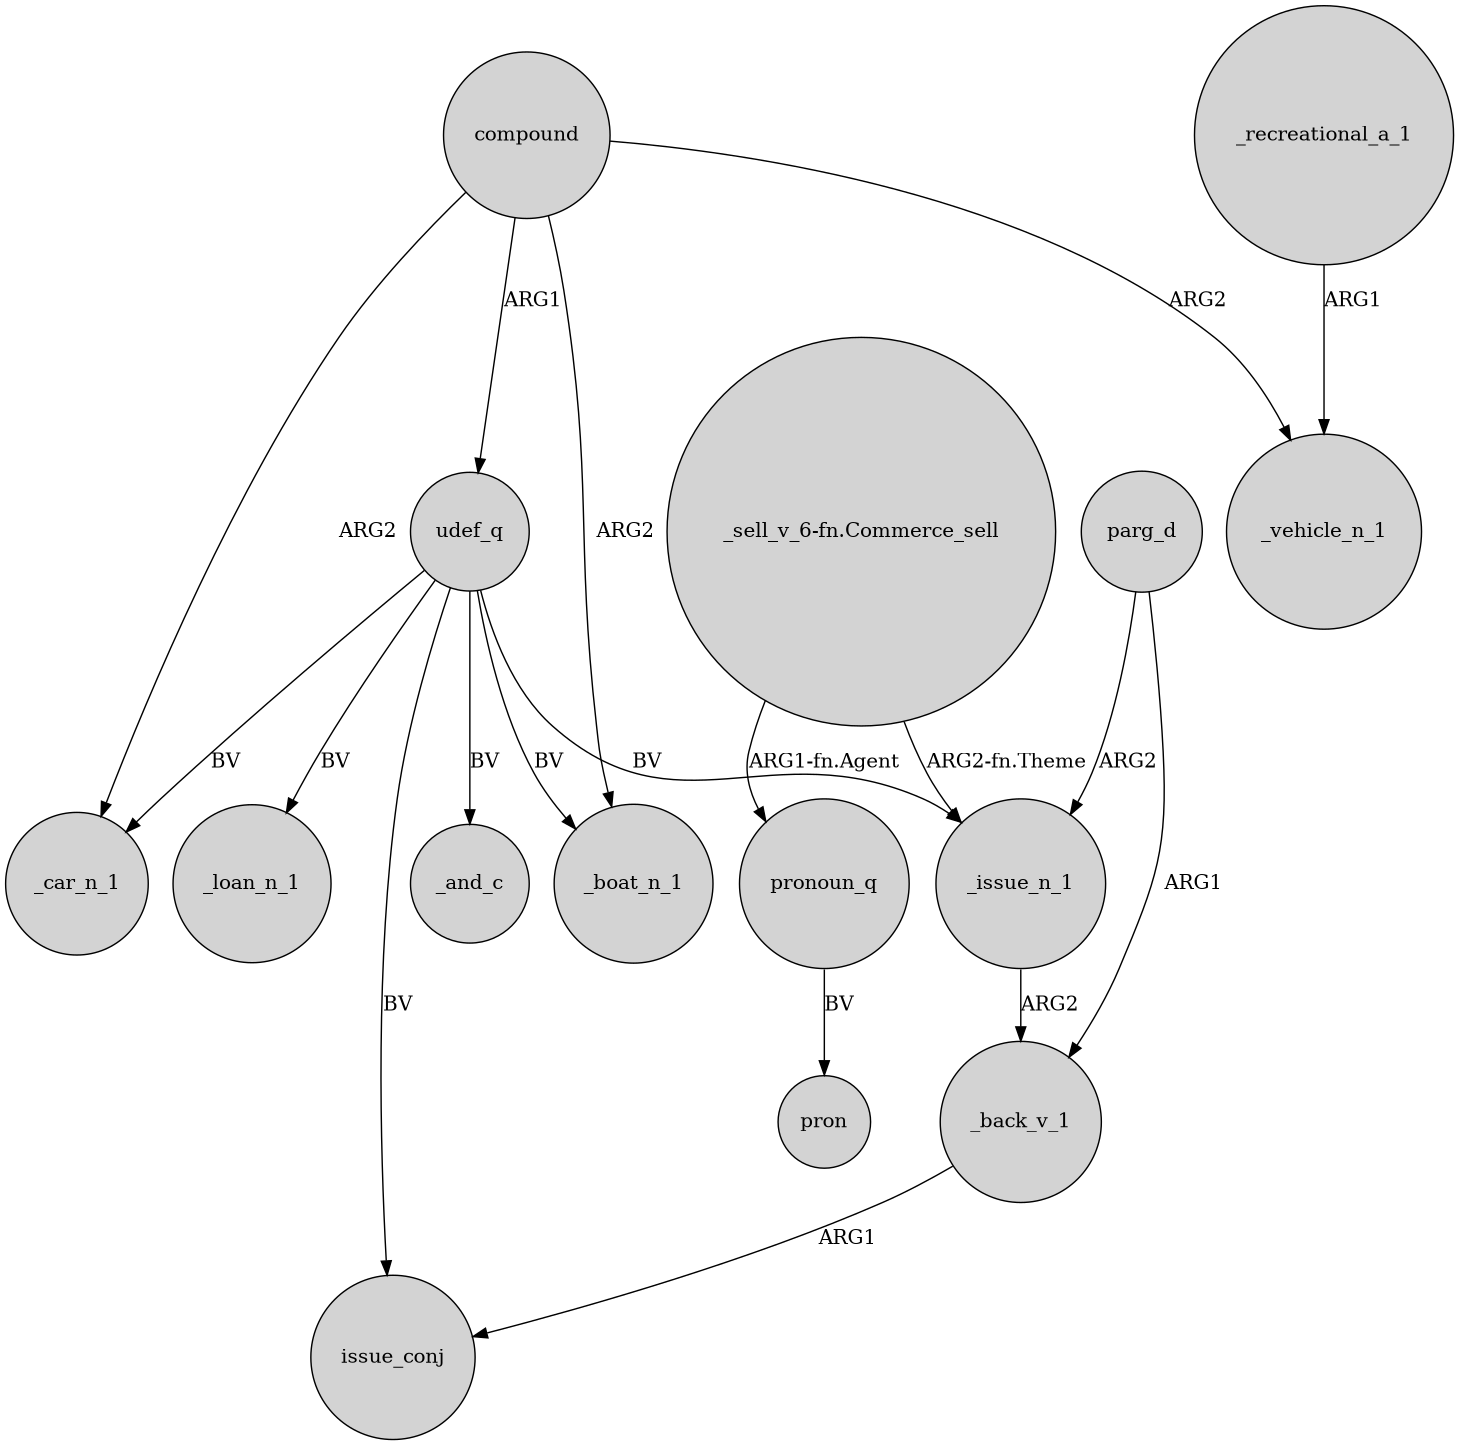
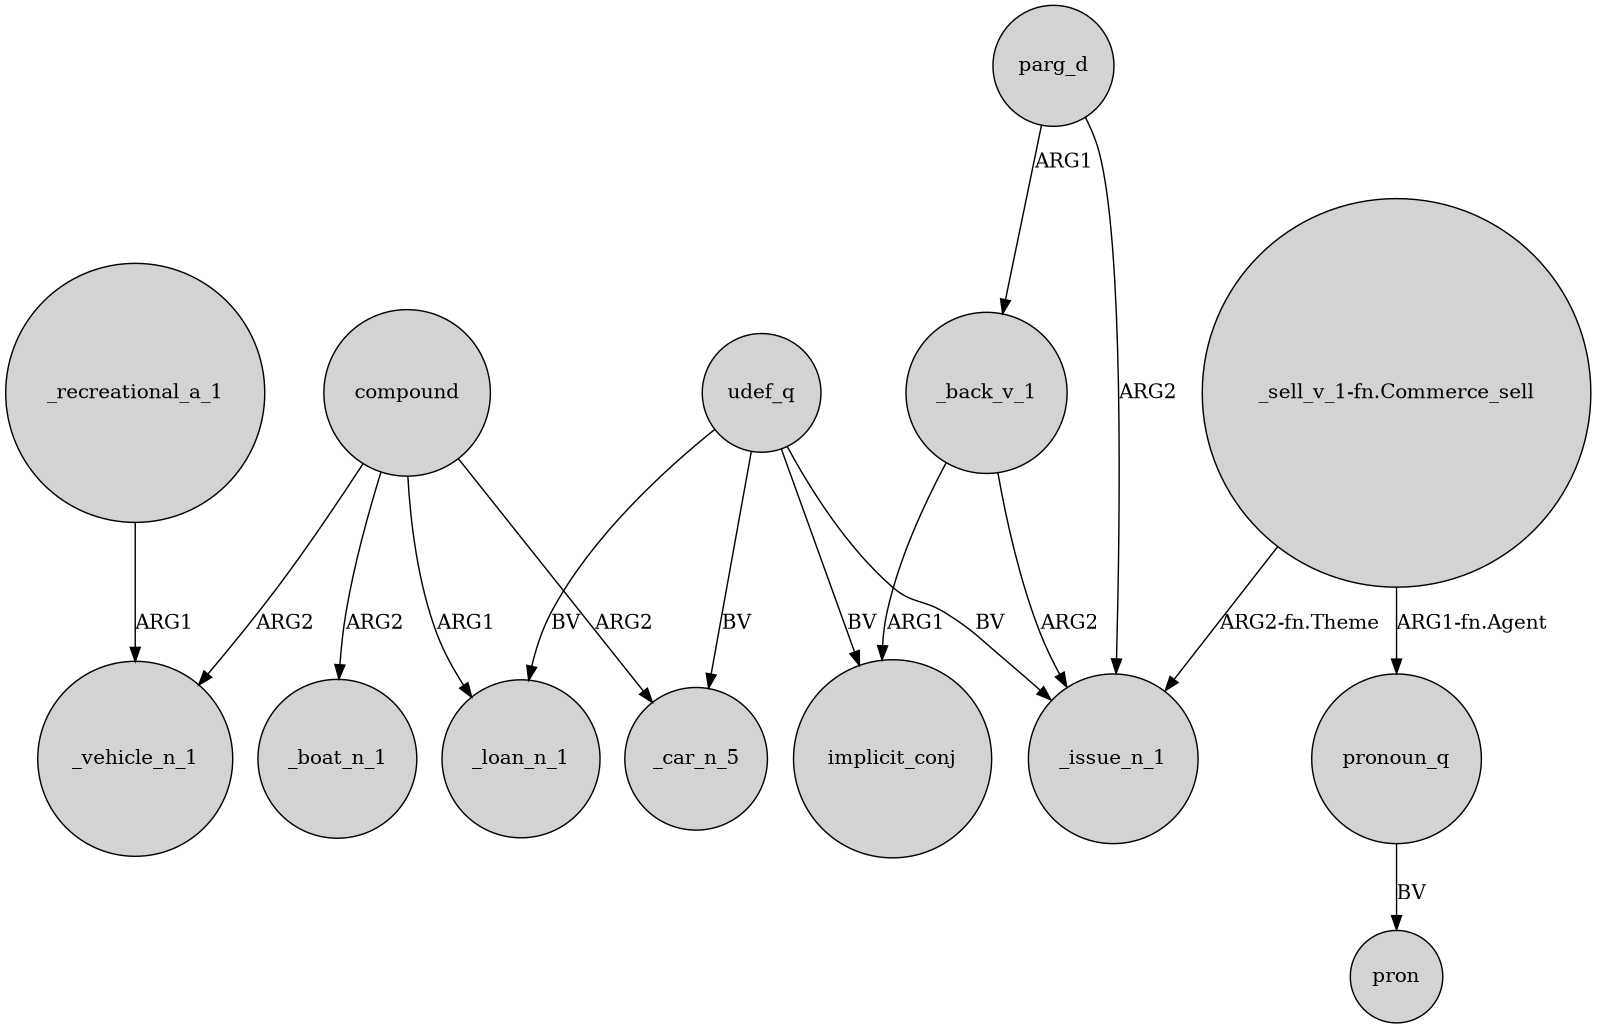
edge "compound" -> "udef_q": now "compound" -> "_loan_n_1"
node "_sell_v_6-fn.Commerce_sell": label "_sell_v_6-fn.Commerce_sell" -> "_sell_v_1-fn.Commerce_sell"
edge "udef_q" -> "_boat_n_1": removed, label "BV"
node "_car_n_1": label "_car_n_1" -> "_car_n_5"
node "_and_c": removed
edge "_issue_n_1" -> "_back_v_1": reversed
node "issue_conj": label "issue_conj" -> "implicit_conj"
